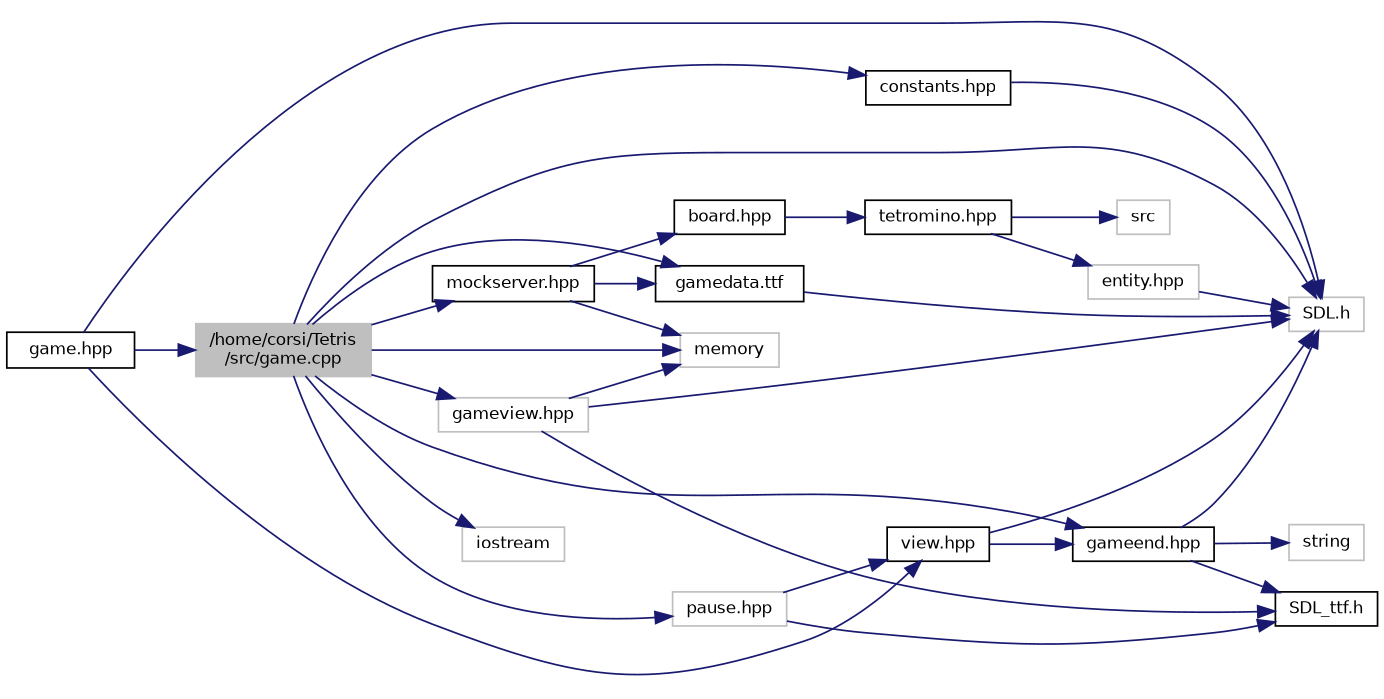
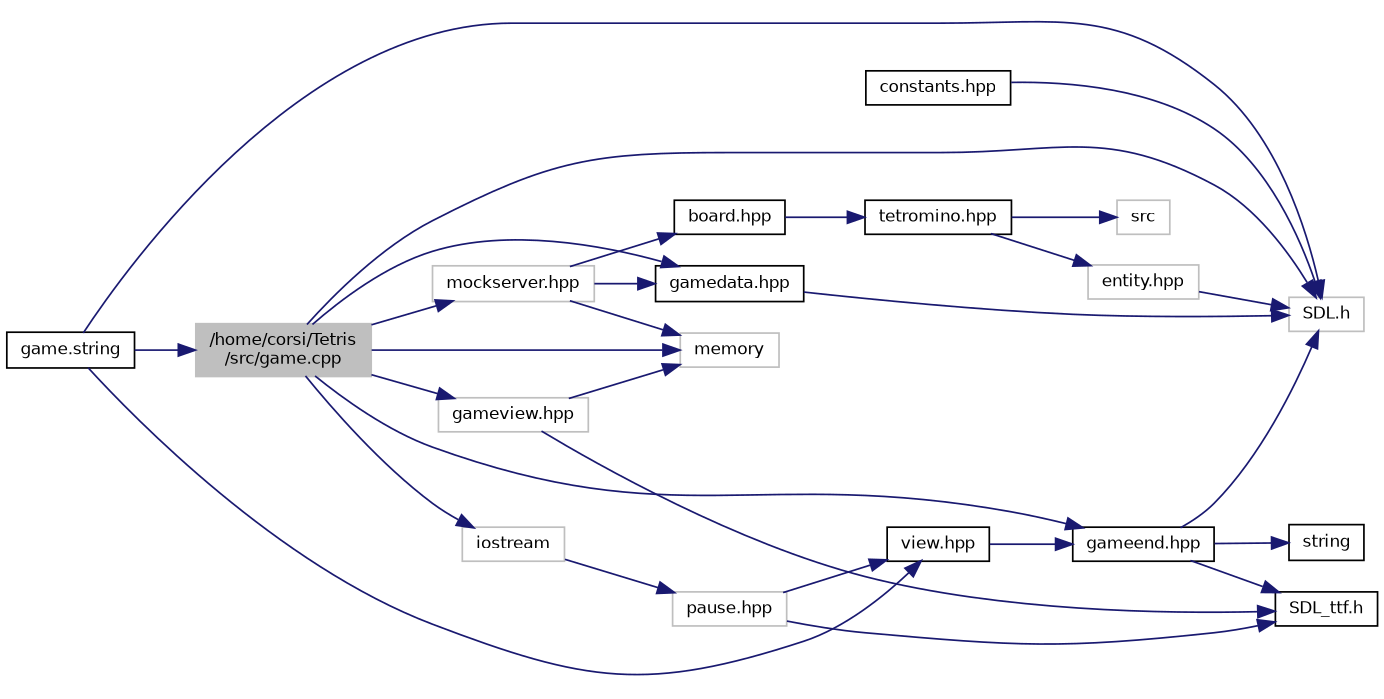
edge "/home/corsi/Tetris /src/game.cpp" -> "constants.hpp": removed
node "mockserver.hpp": color black -> grey75
node "gamedata.ttf": label "gamedata.ttf" -> "gamedata.hpp"
node "game.hpp": label "game.hpp" -> "game.string"
edge "gameview.hpp" -> "SDL.h": removed
edge "view.hpp" -> "SDL.h": removed
node "string": color grey75 -> black
edge "/home/corsi/Tetris /src/game.cpp" -> "pause.hpp": now "iostream" -> "pause.hpp"
